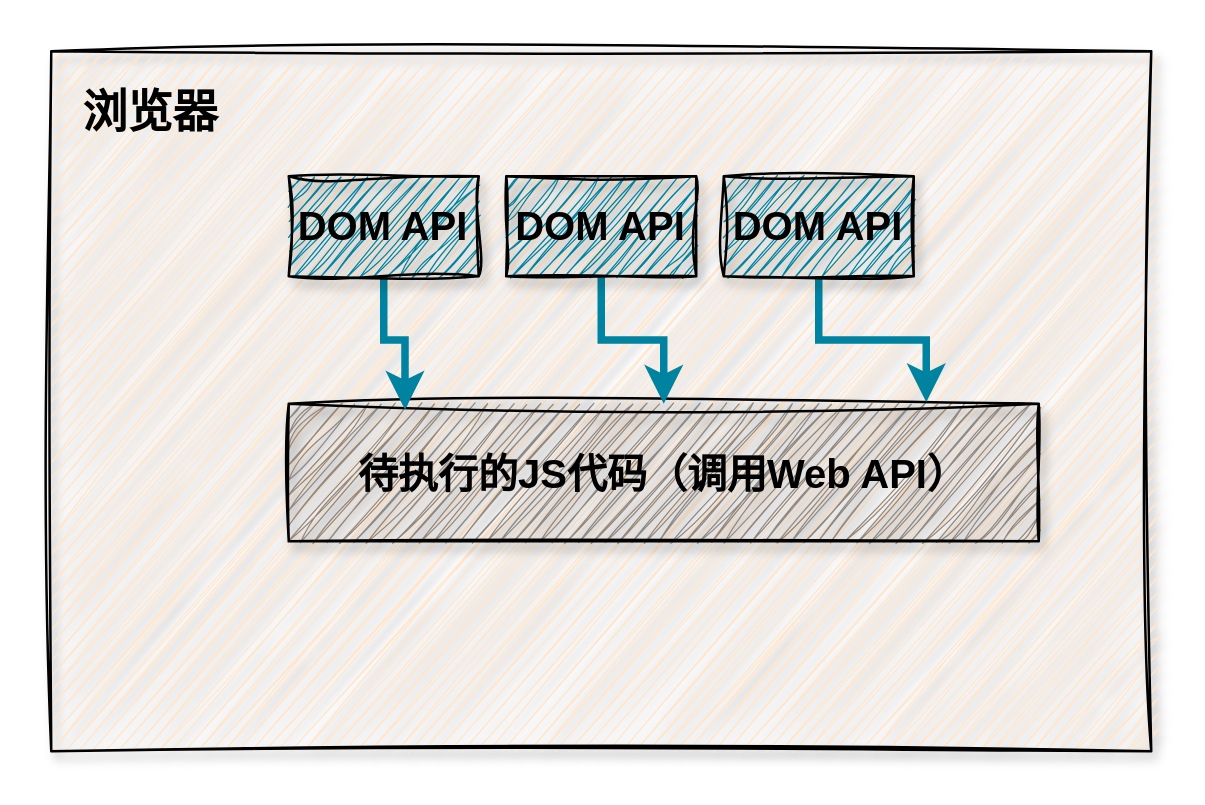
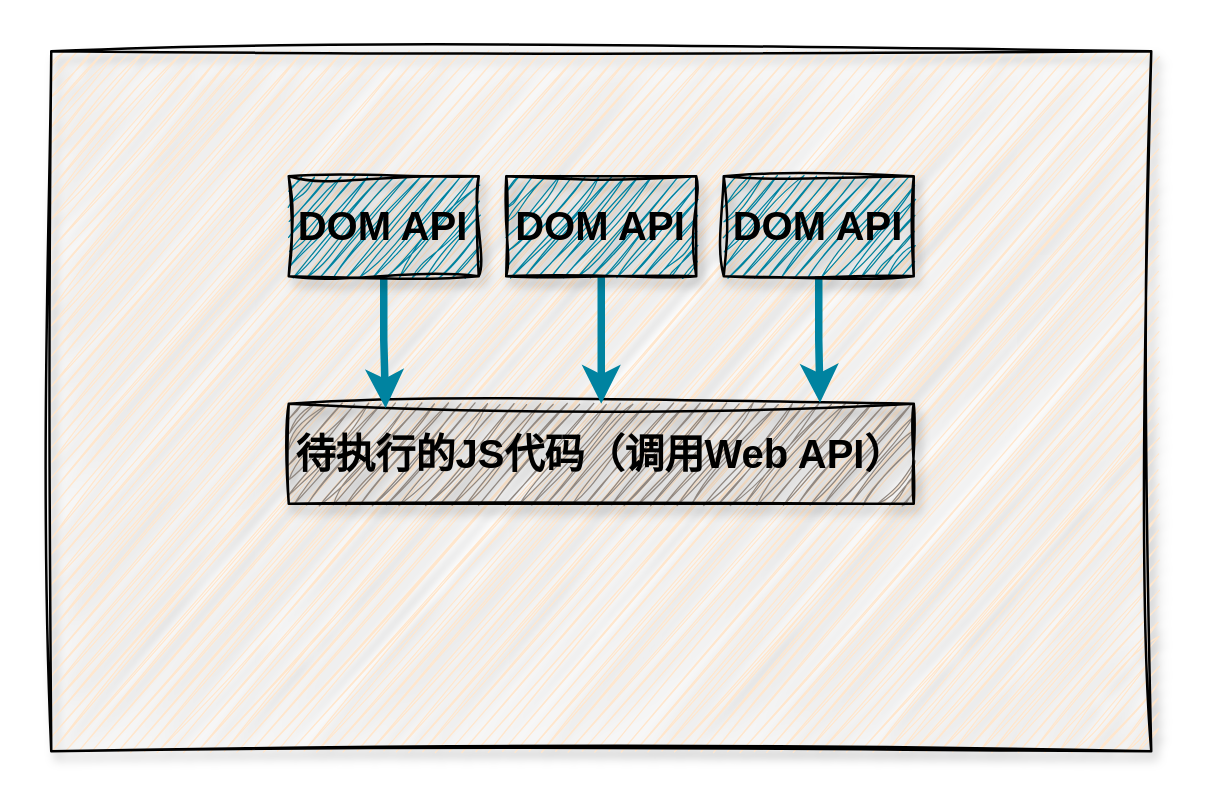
node "浏览器": removed
node "待执行的JS代码（调用Web API）": size 750x138 -> 625x100
